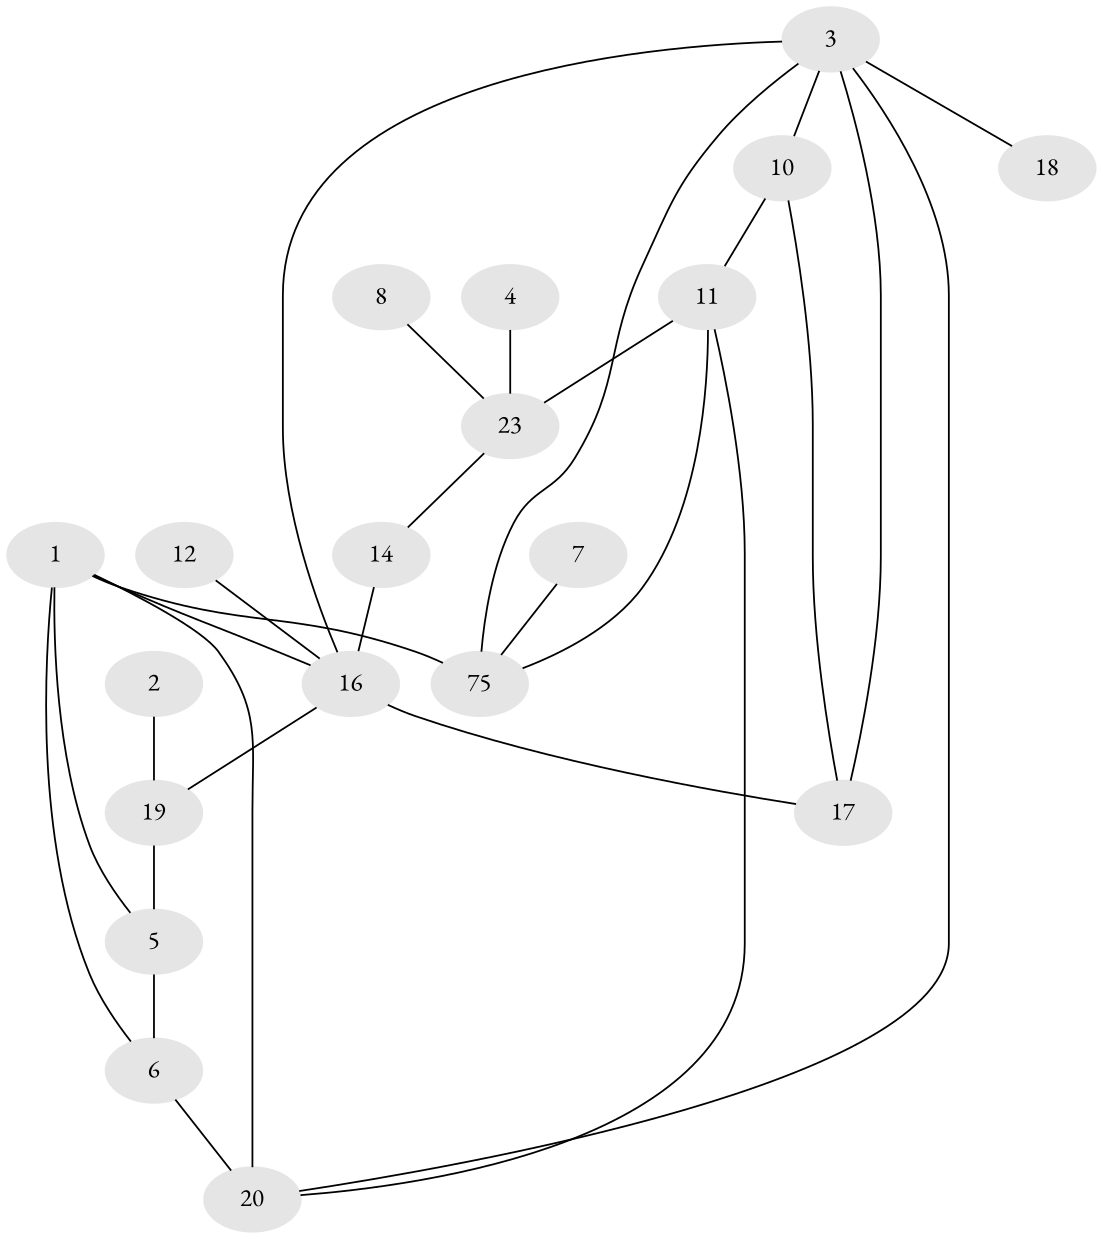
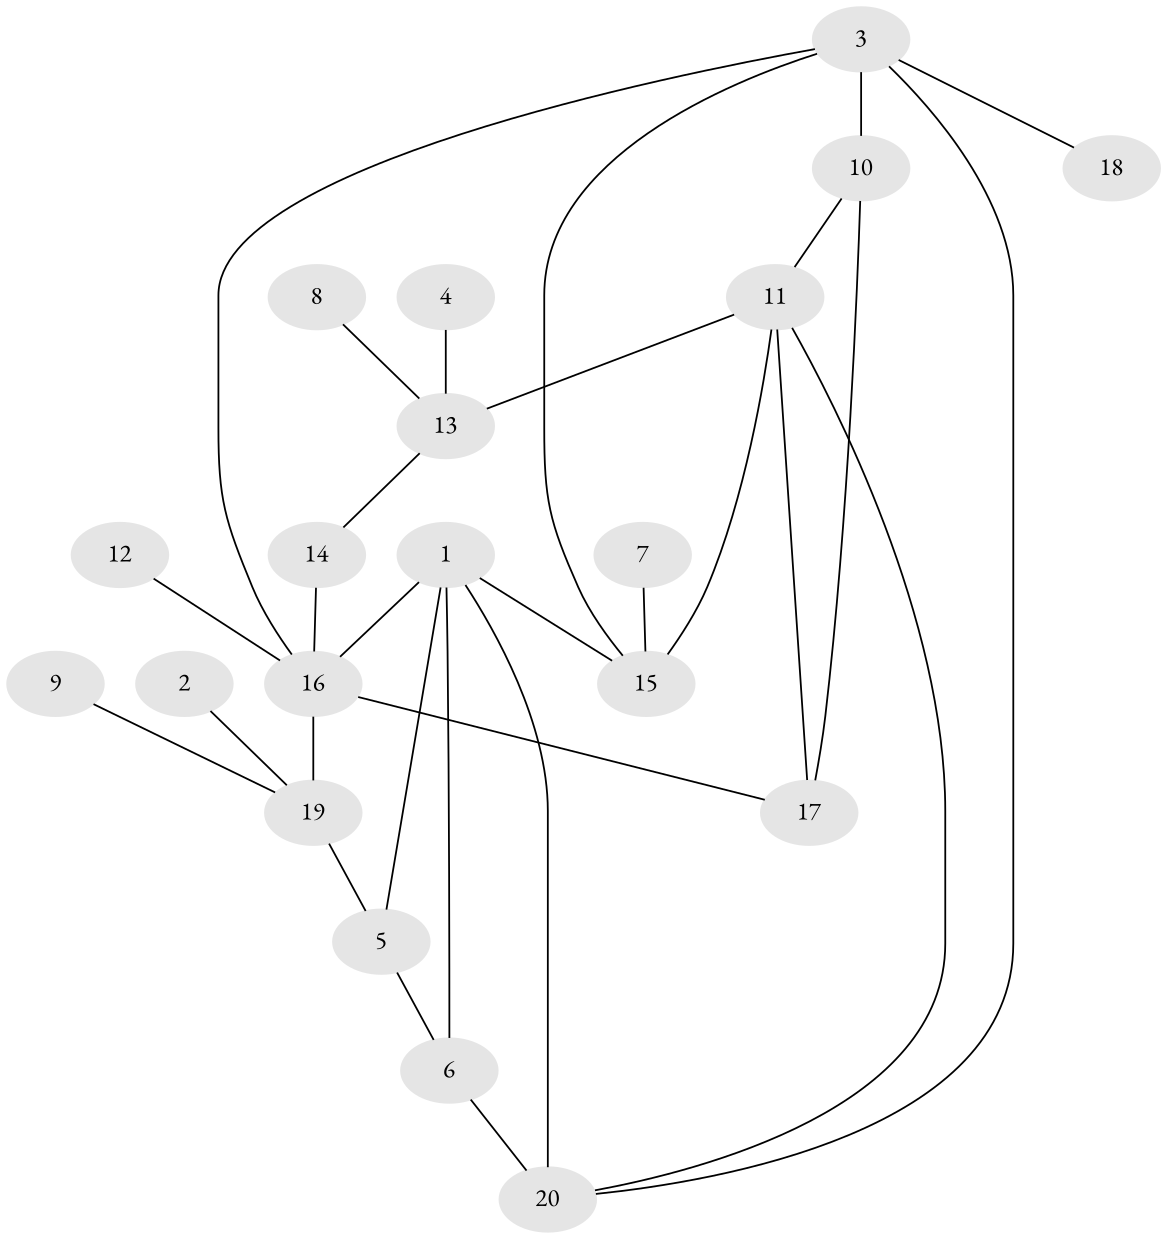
edge "3" -- "17": now "11" -- "17"
node "23": label "23" -> "13"
node "9": added
node "75": label "75" -> "15"
